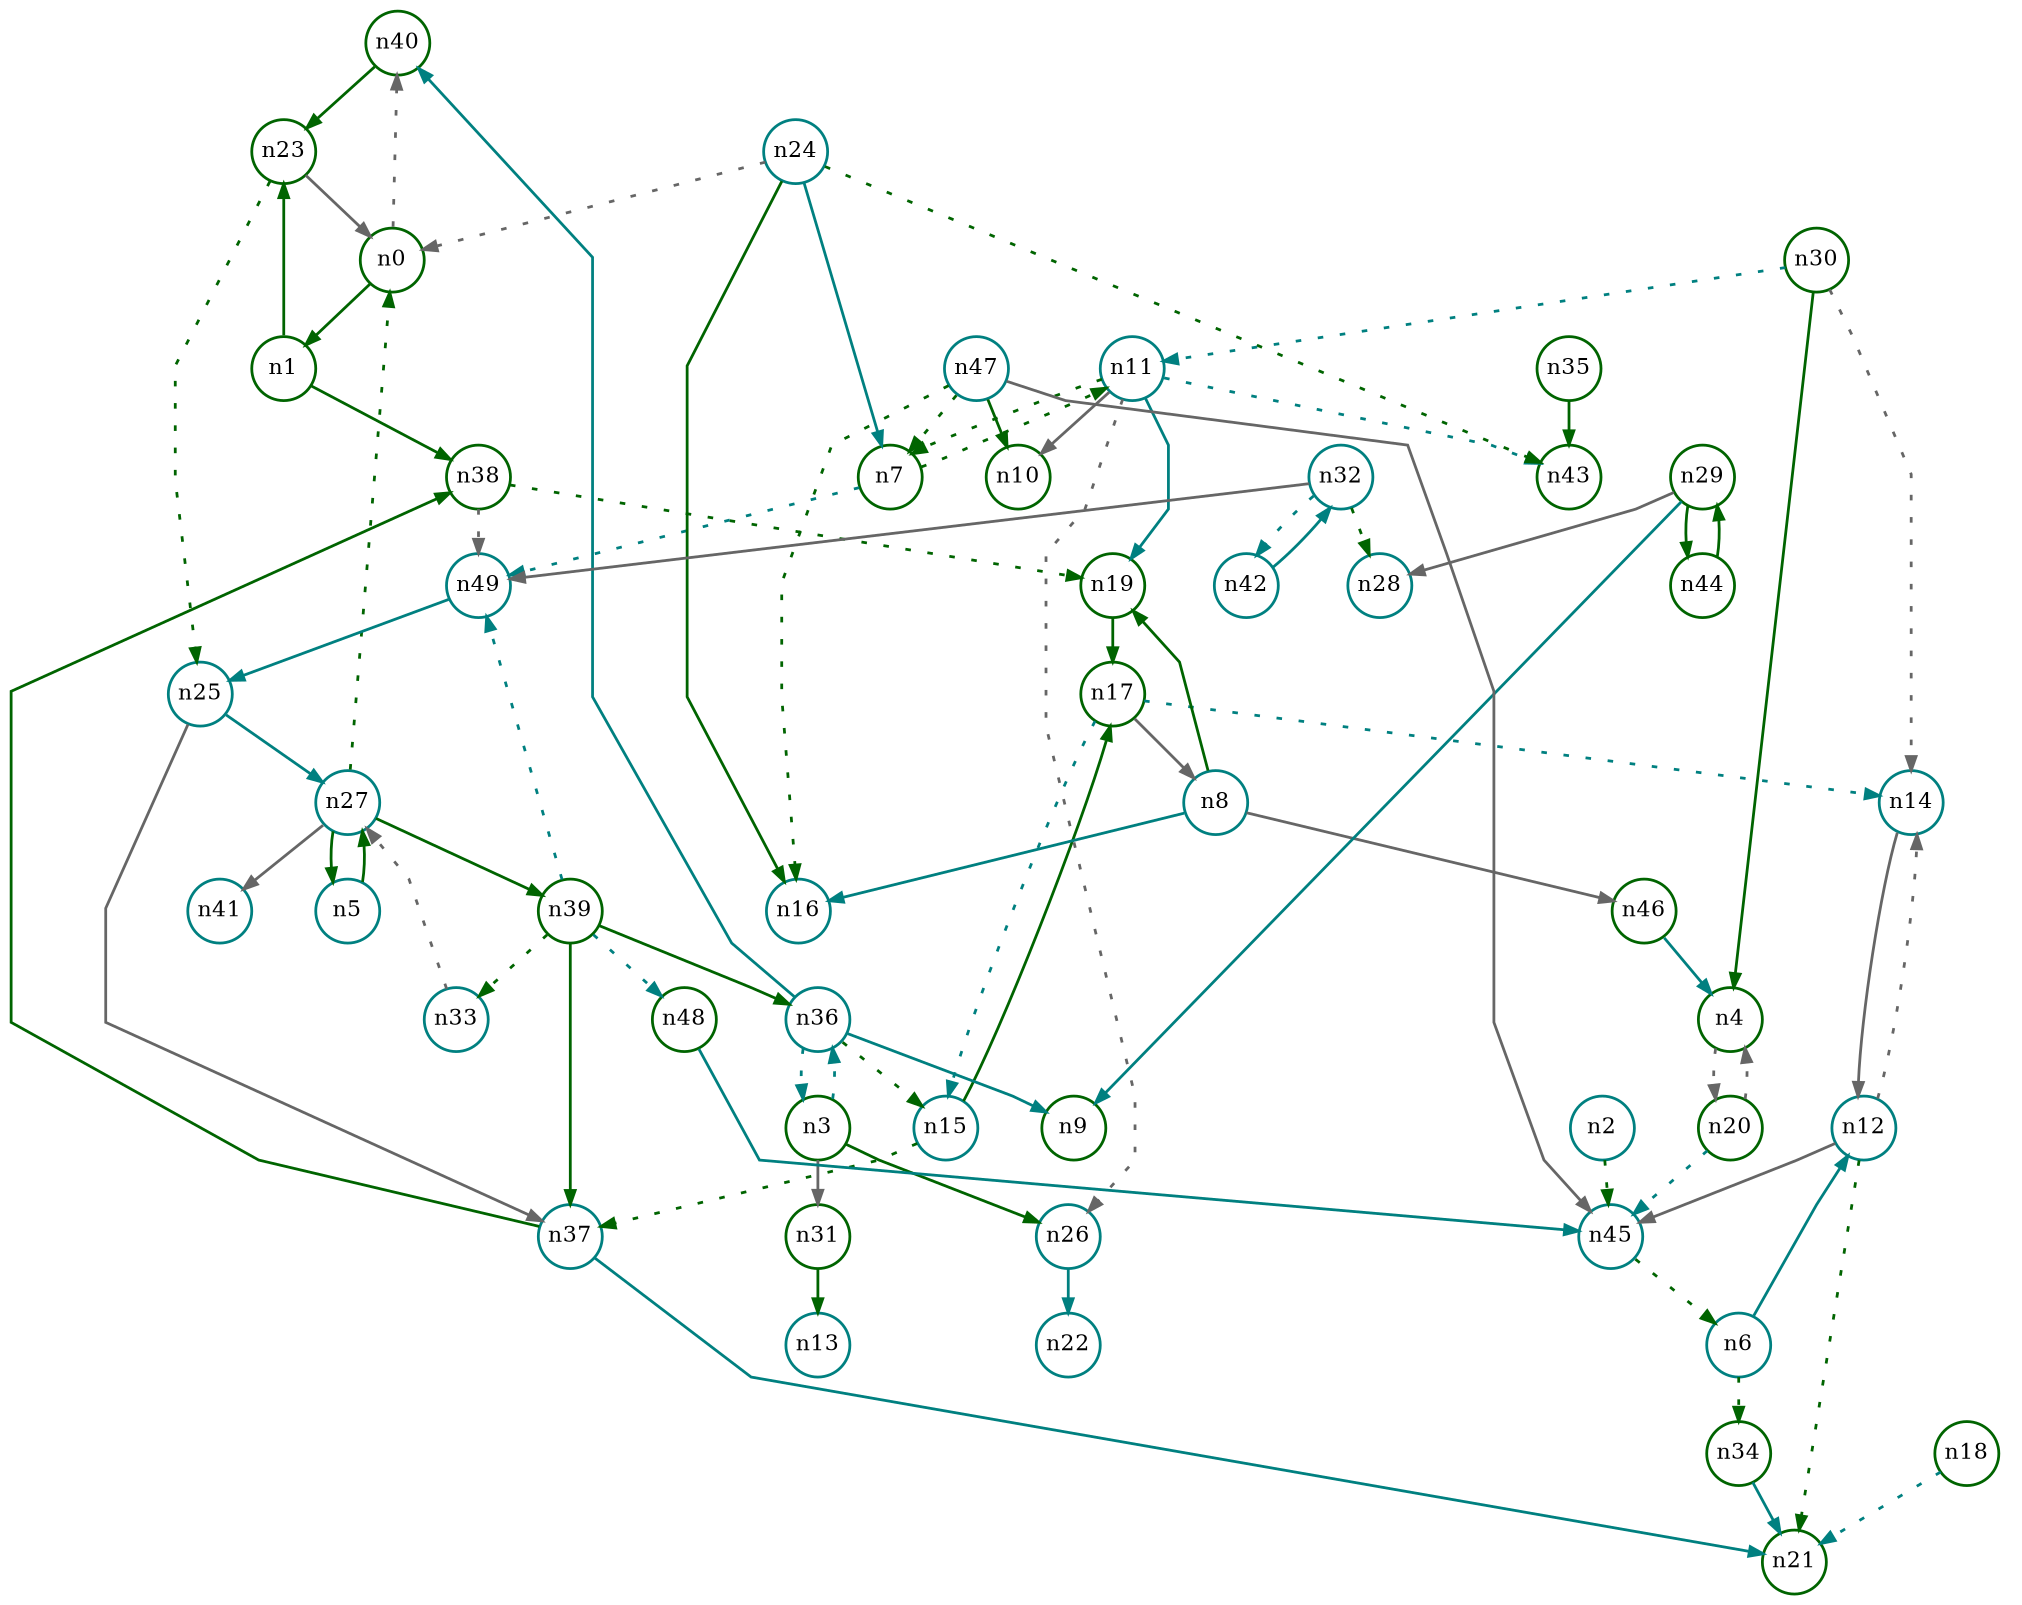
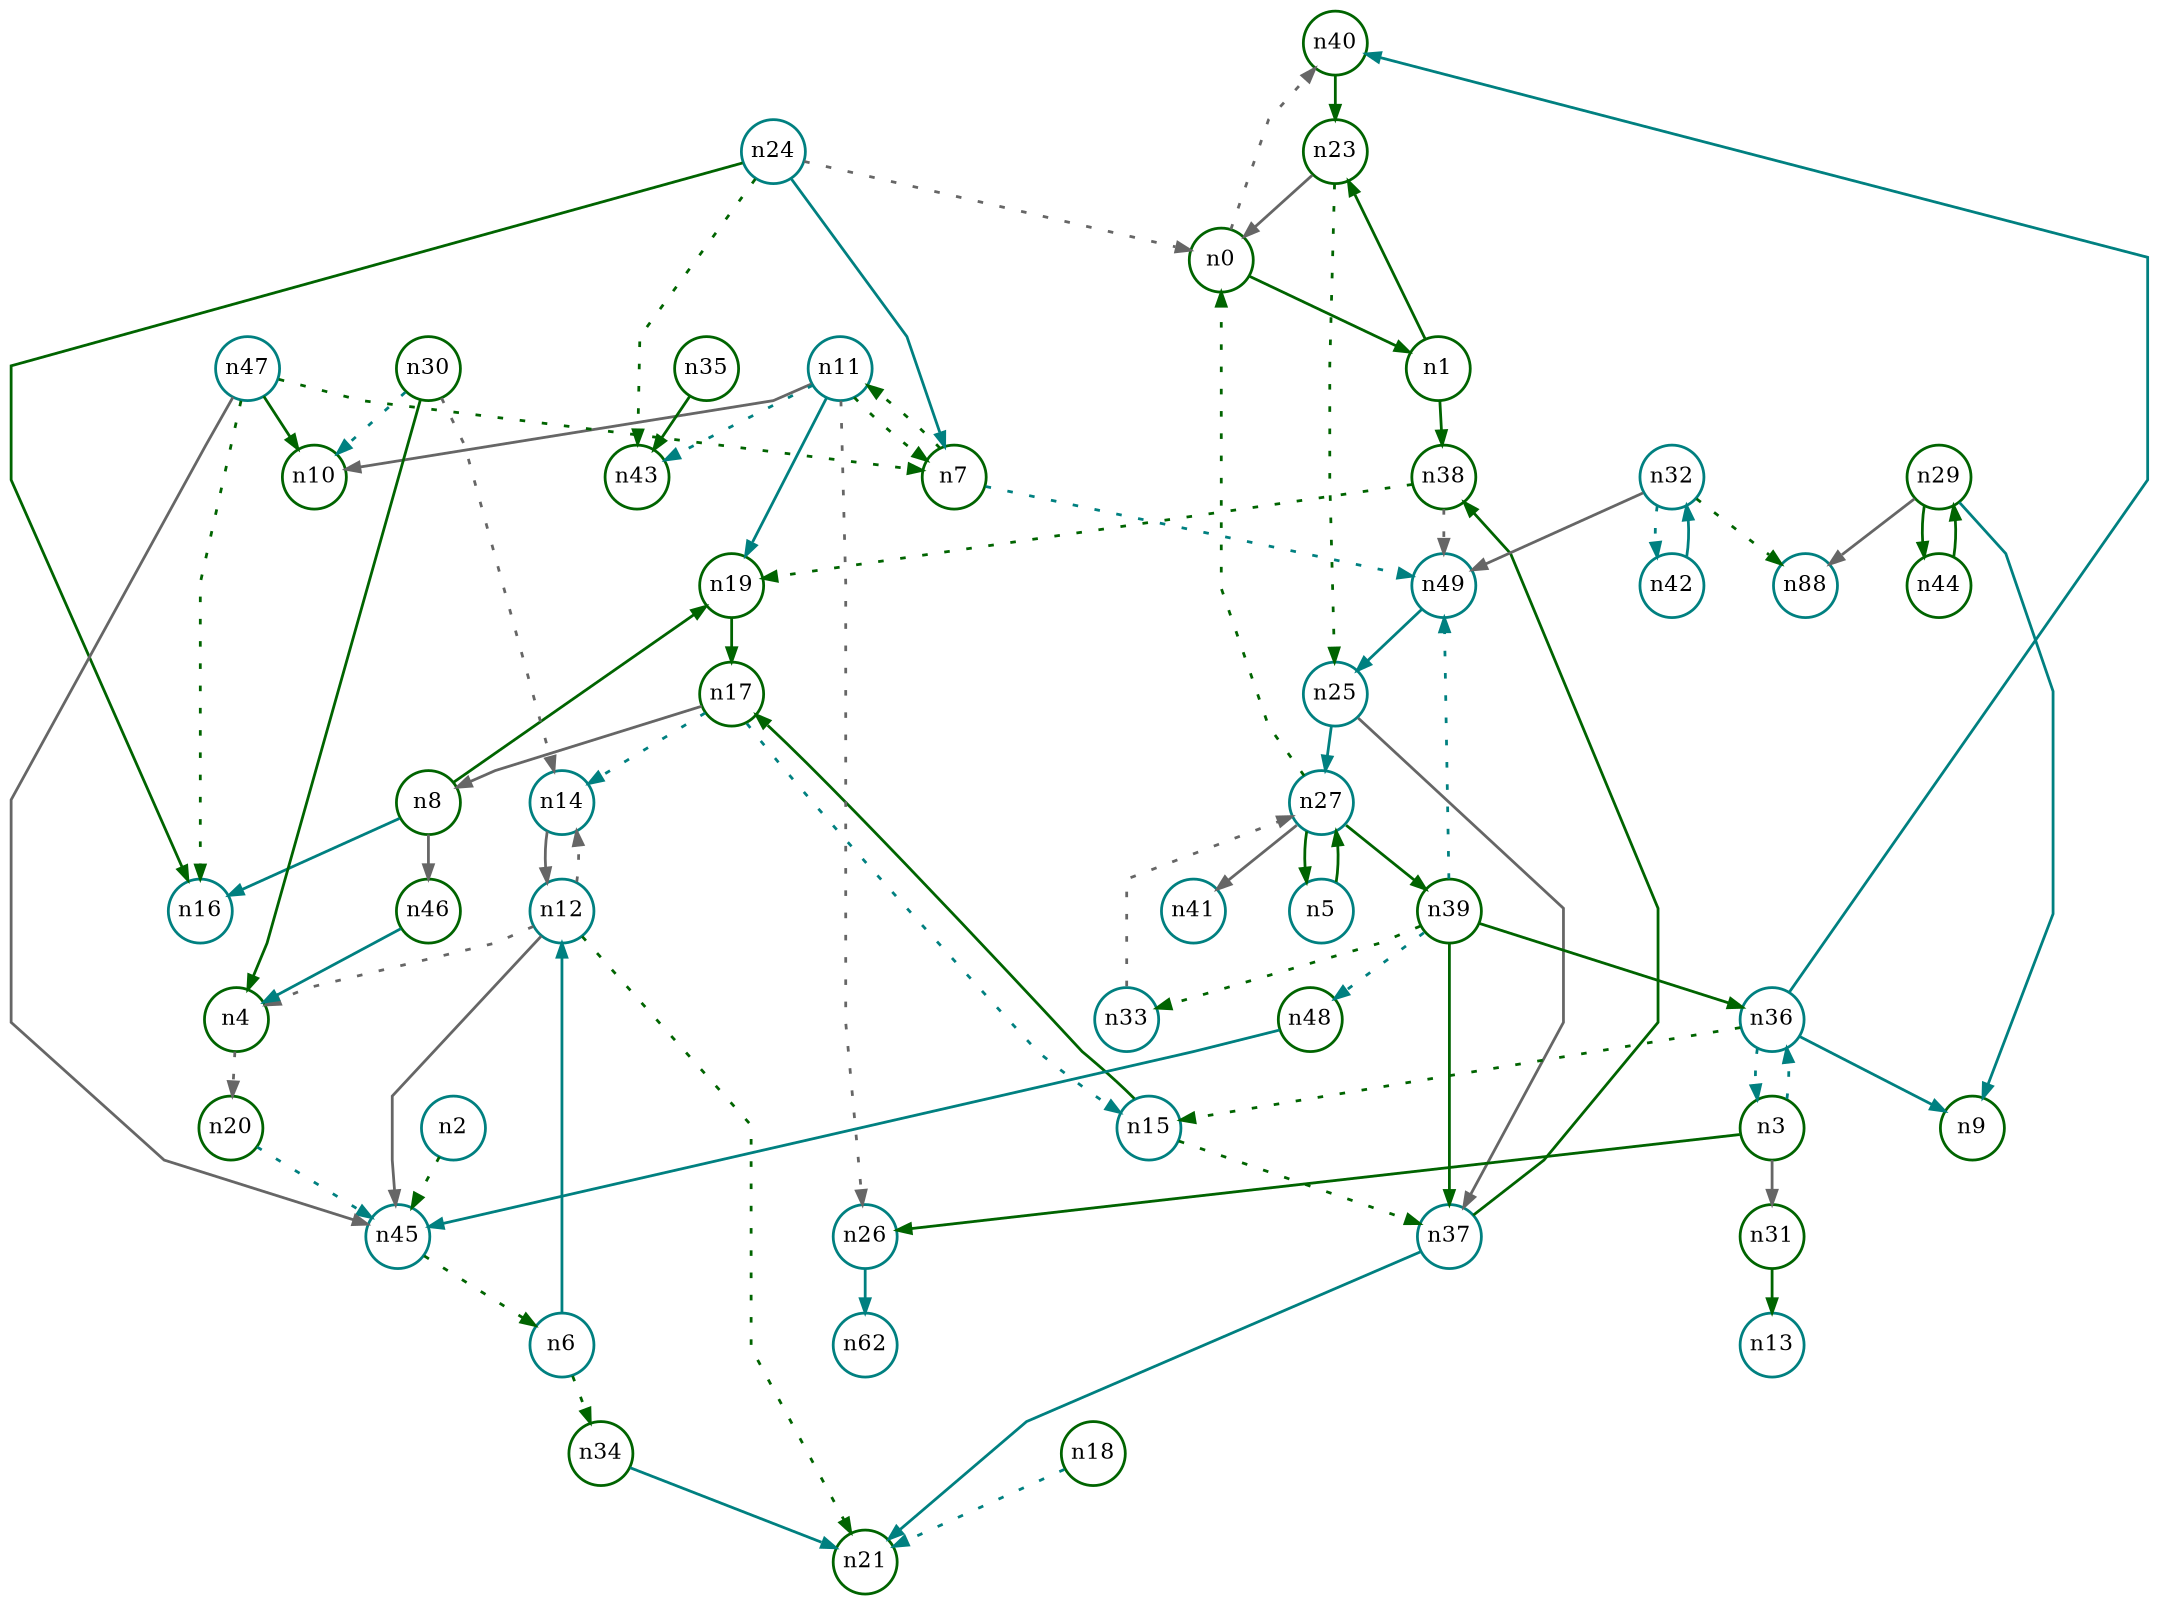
edge "n30" -> "n11": now "n30" -> "n10"
node "n28": label "n28" -> "n88"
node "n8": color teal -> darkgreen
edge "n20" -> "n4": now "n12" -> "n4"
node "n22": label "n22" -> "n62"
